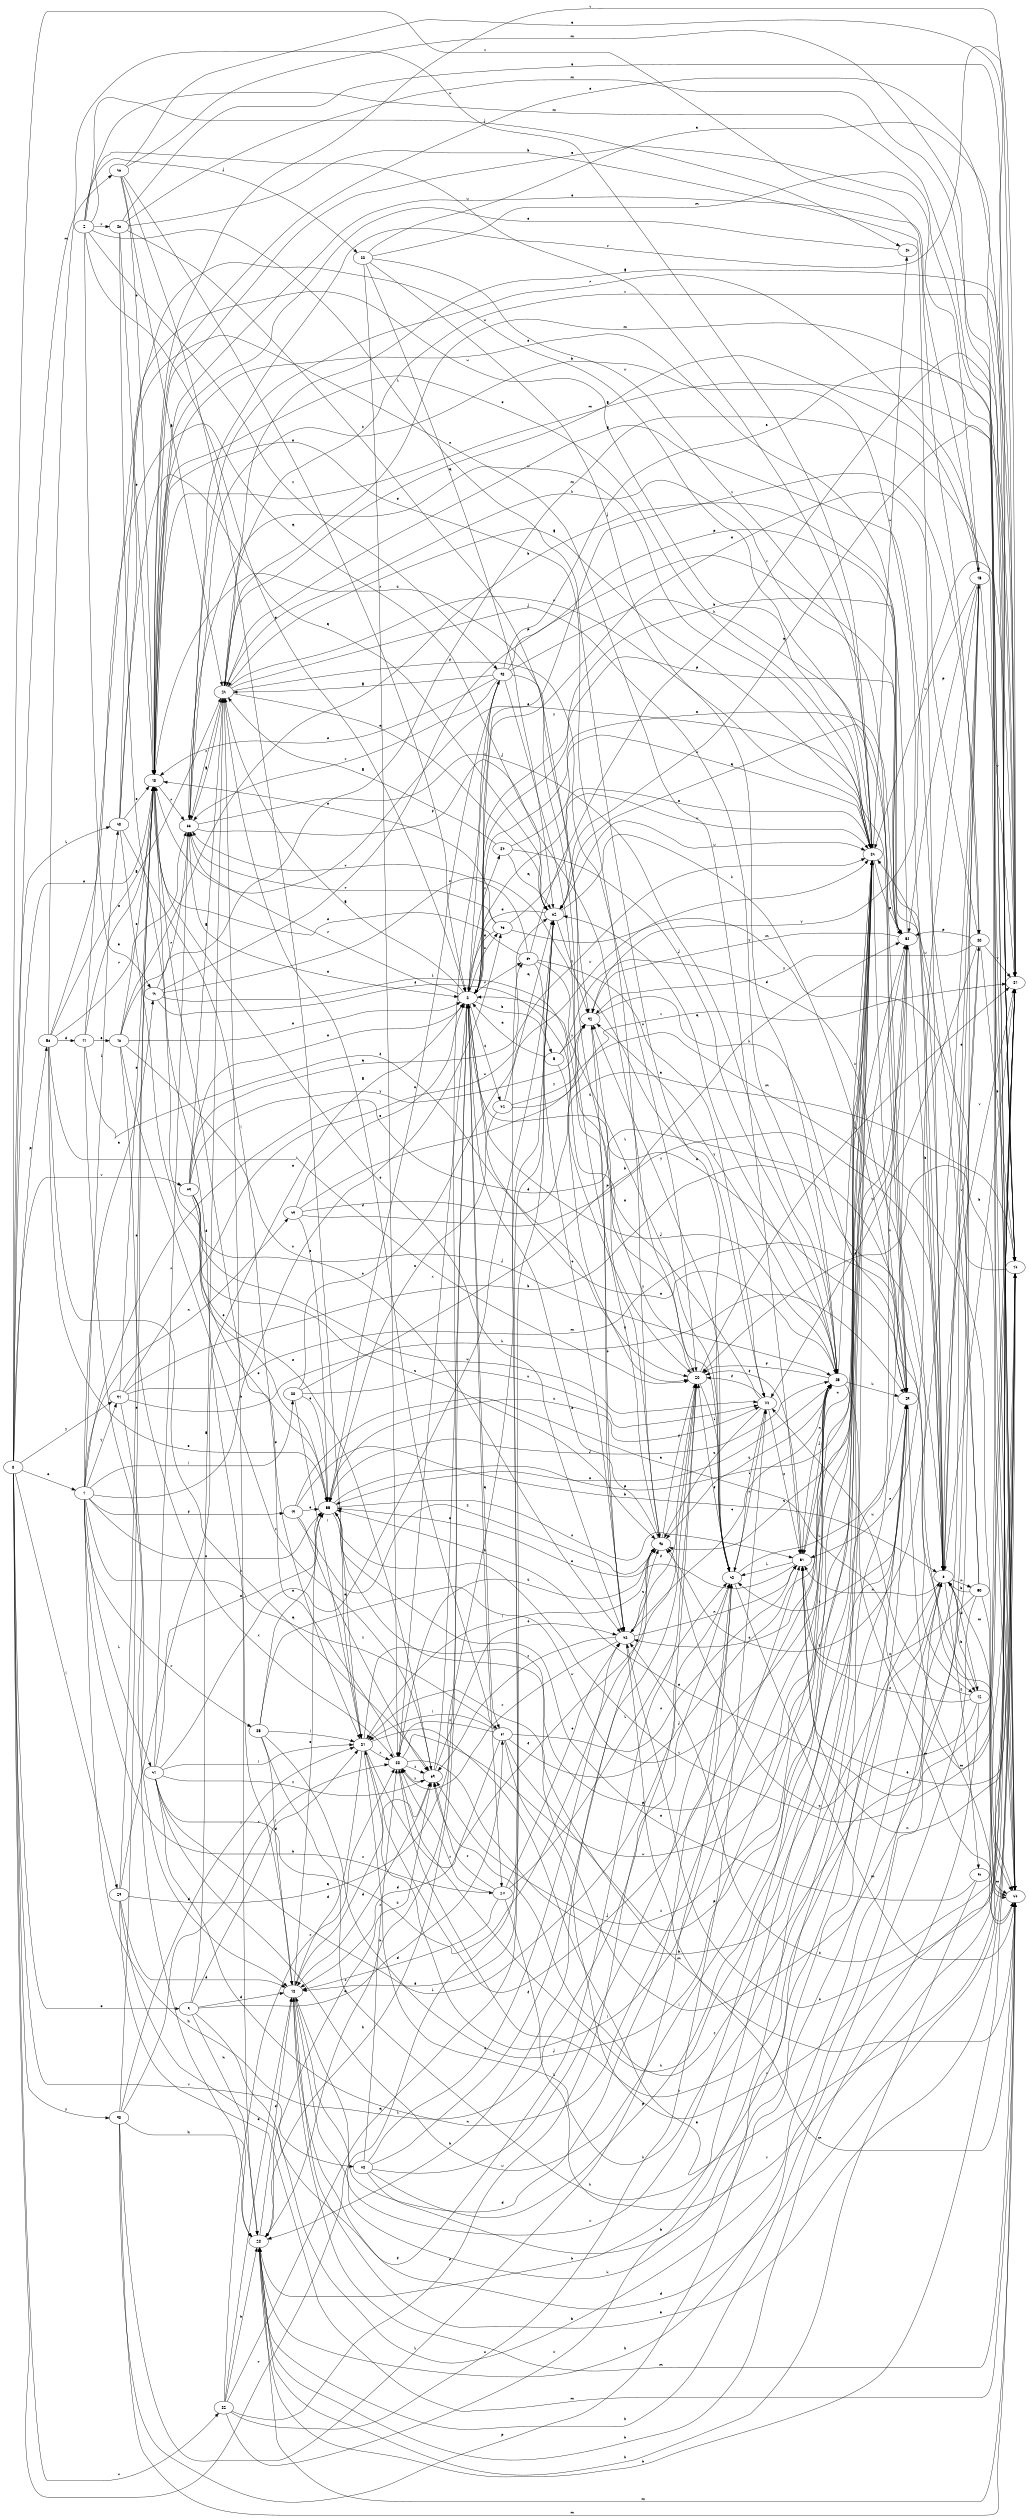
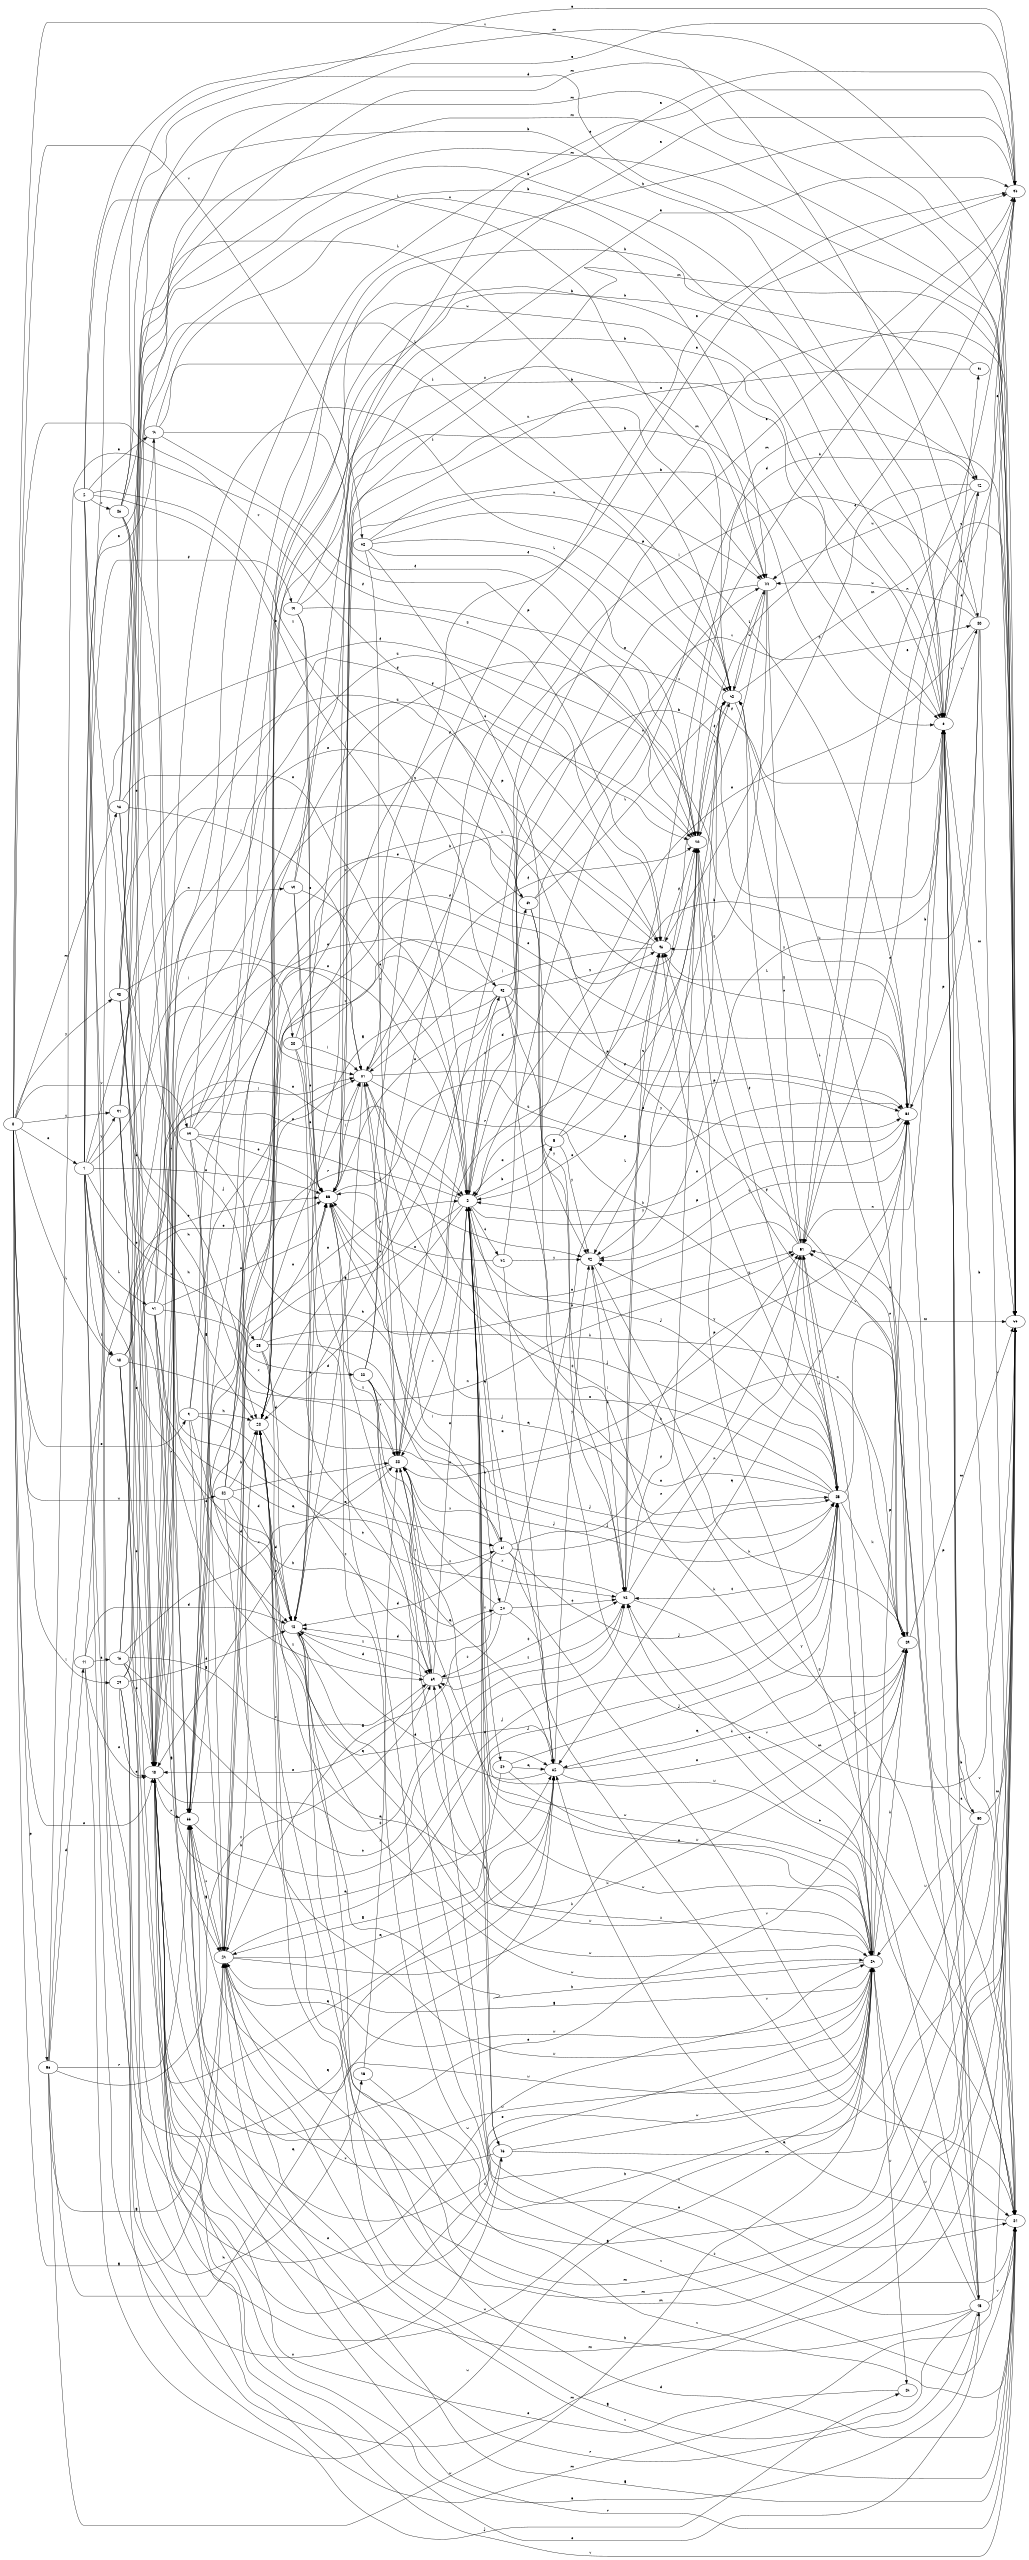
node "17": label "17" -> "97"
edge "0" -> "24": added, label "g"
node "25": added
